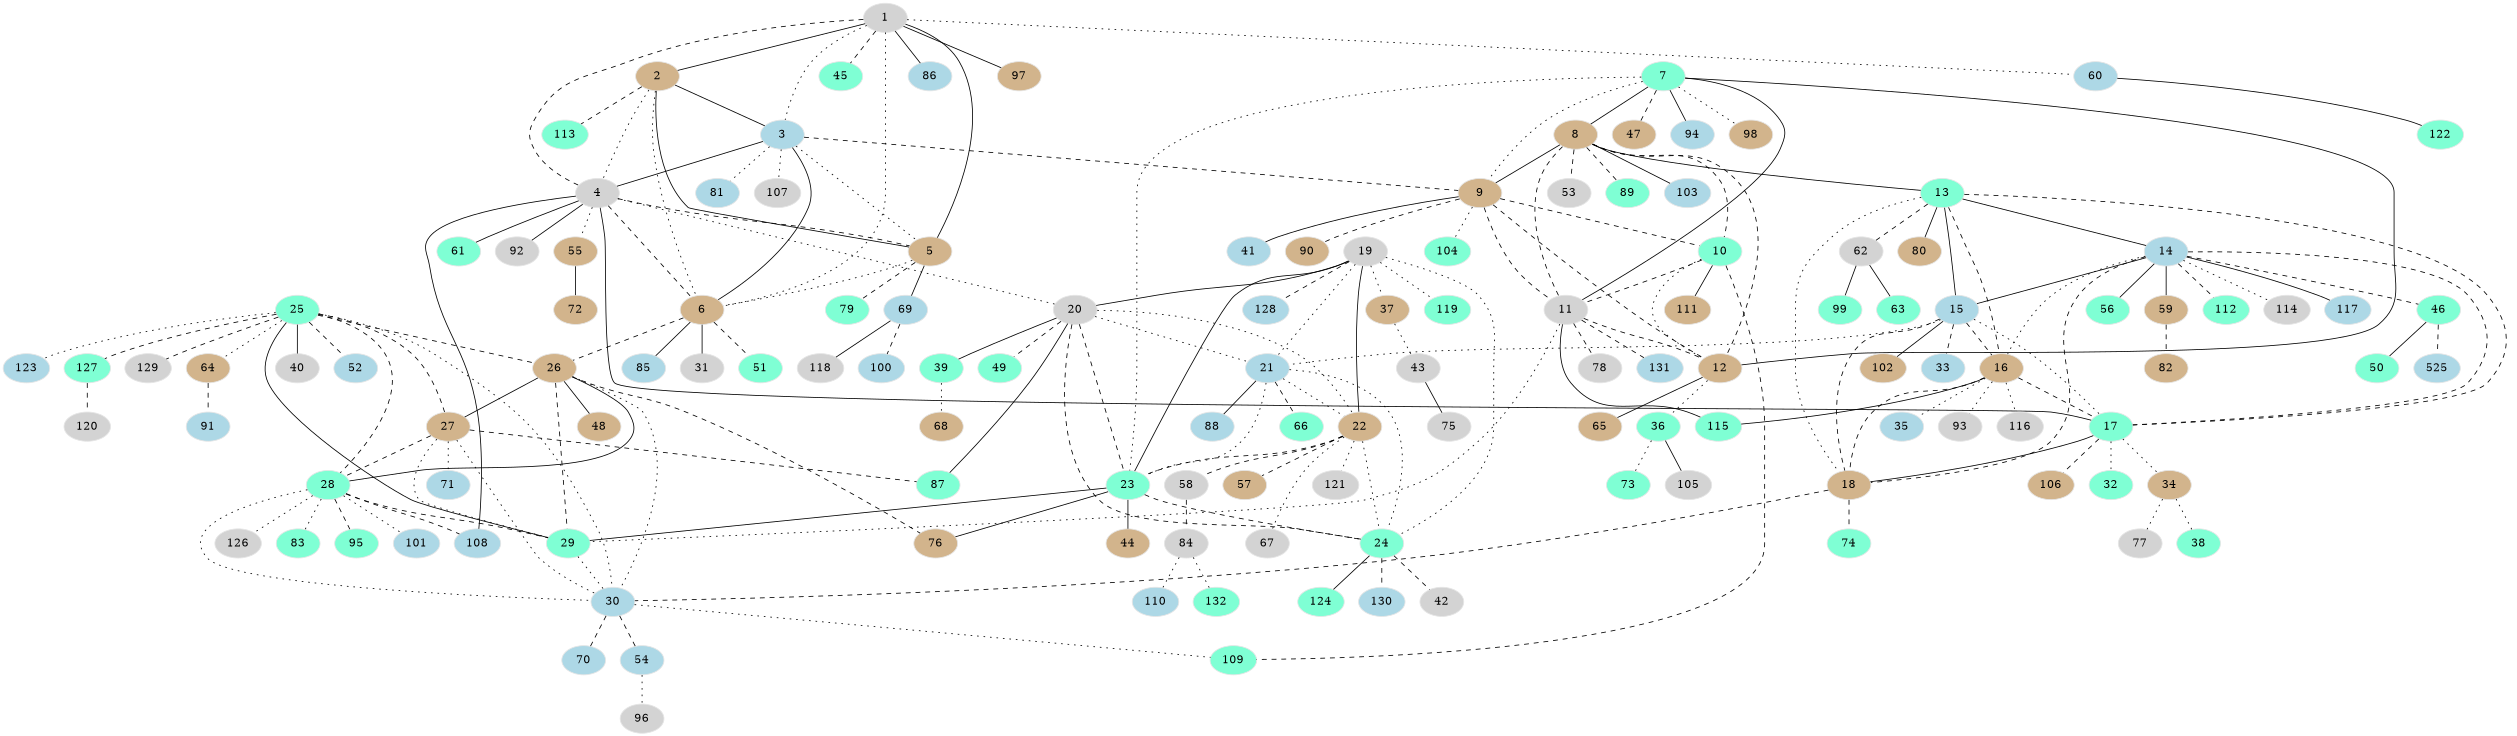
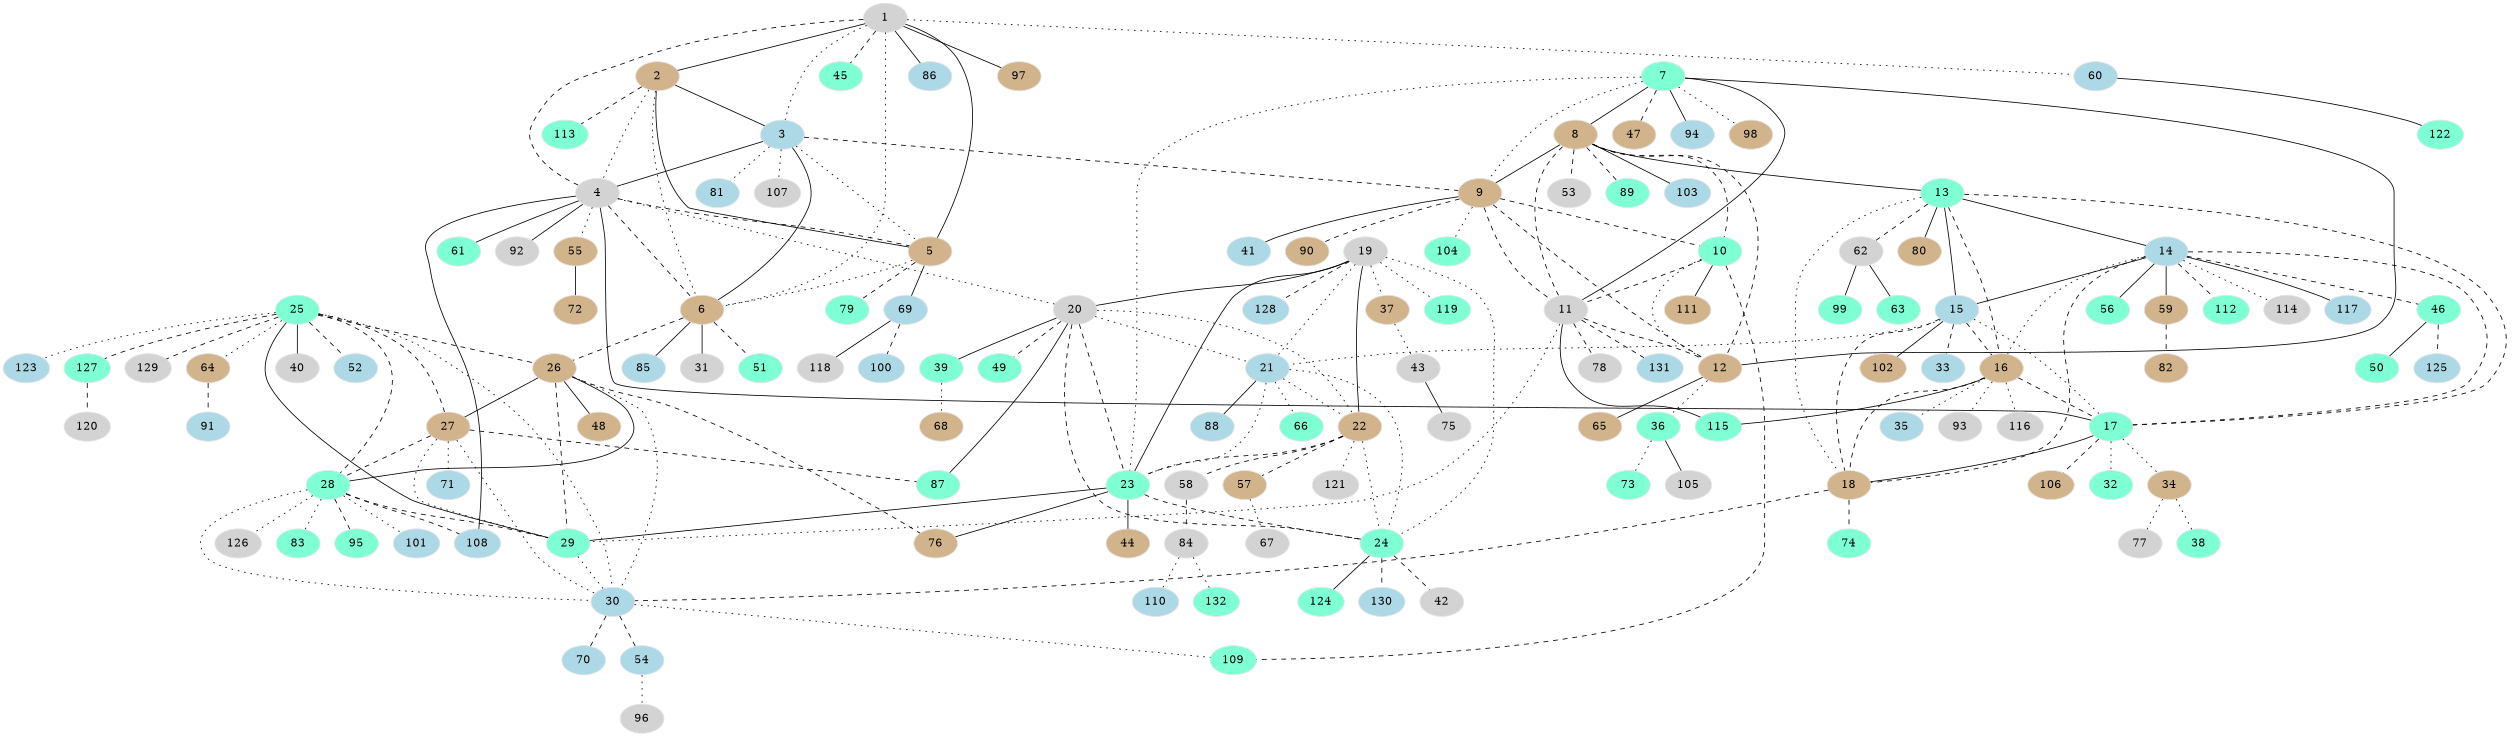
node "525": label "525" -> "125"
edge "21" -- "66": style dashed -> dotted
edge "22" -- "67": now "57" -- "67"
